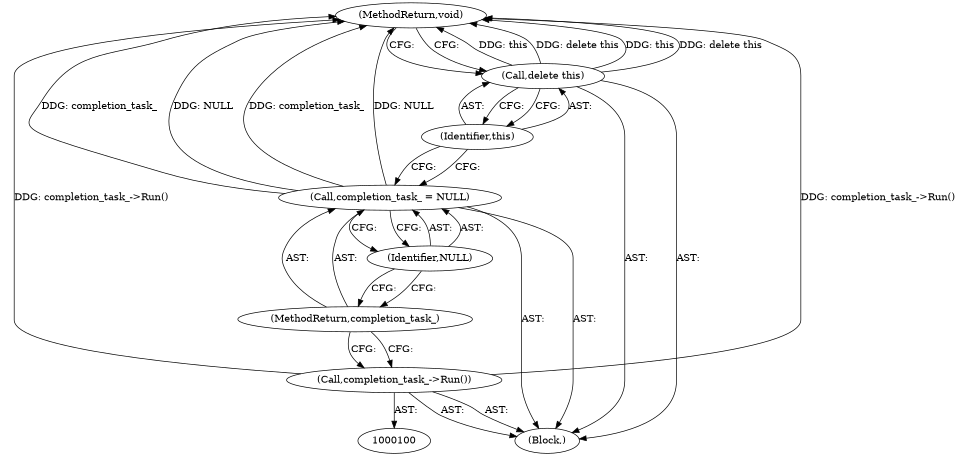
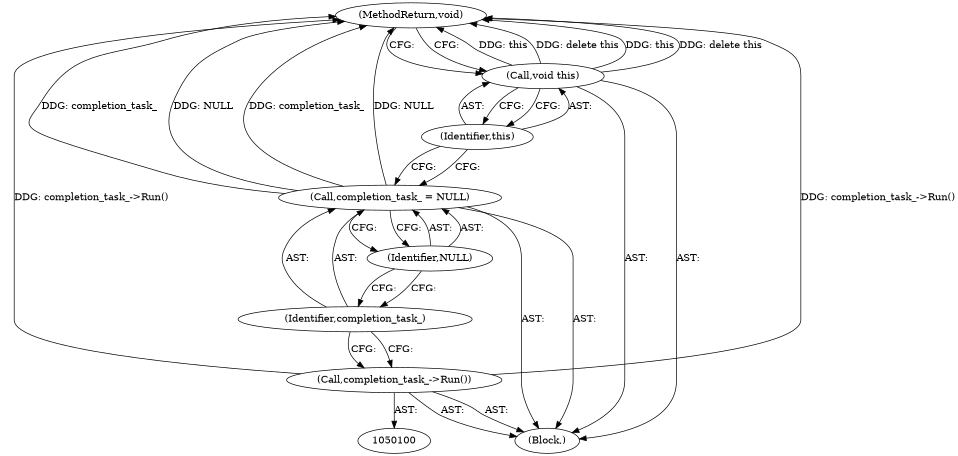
node "(Call,delete this)": label "(Call,delete this)" -> "(Call,void this)"
node "(MethodReturn,completion_task_)": label "(MethodReturn,completion_task_)" -> "(Identifier,completion_task_)"
node "1000100": label "1000100" -> "1050100"
